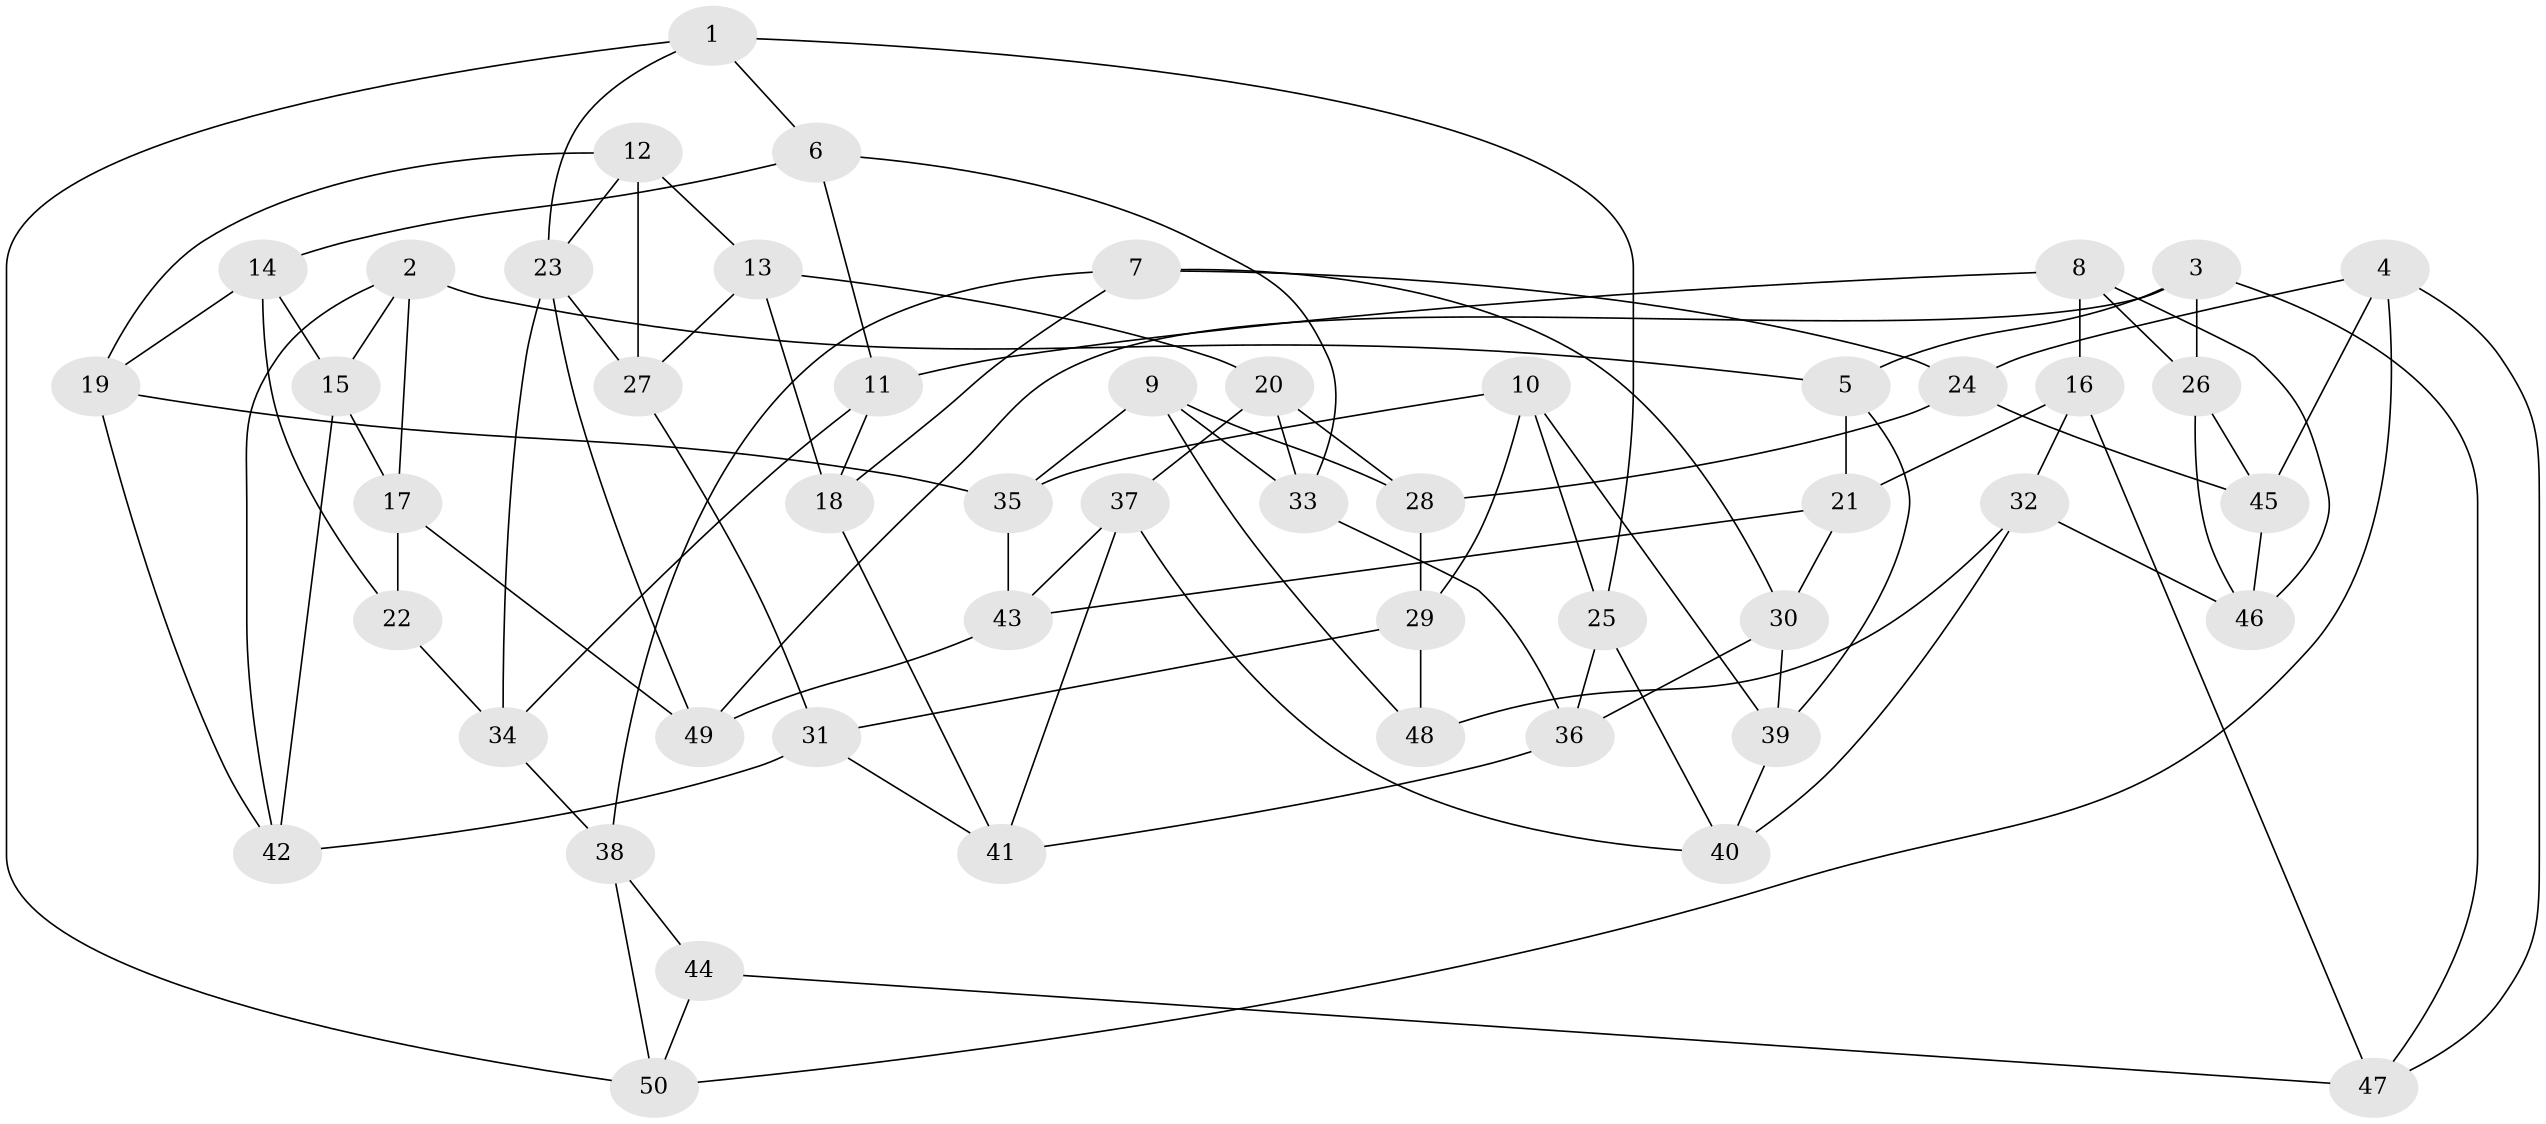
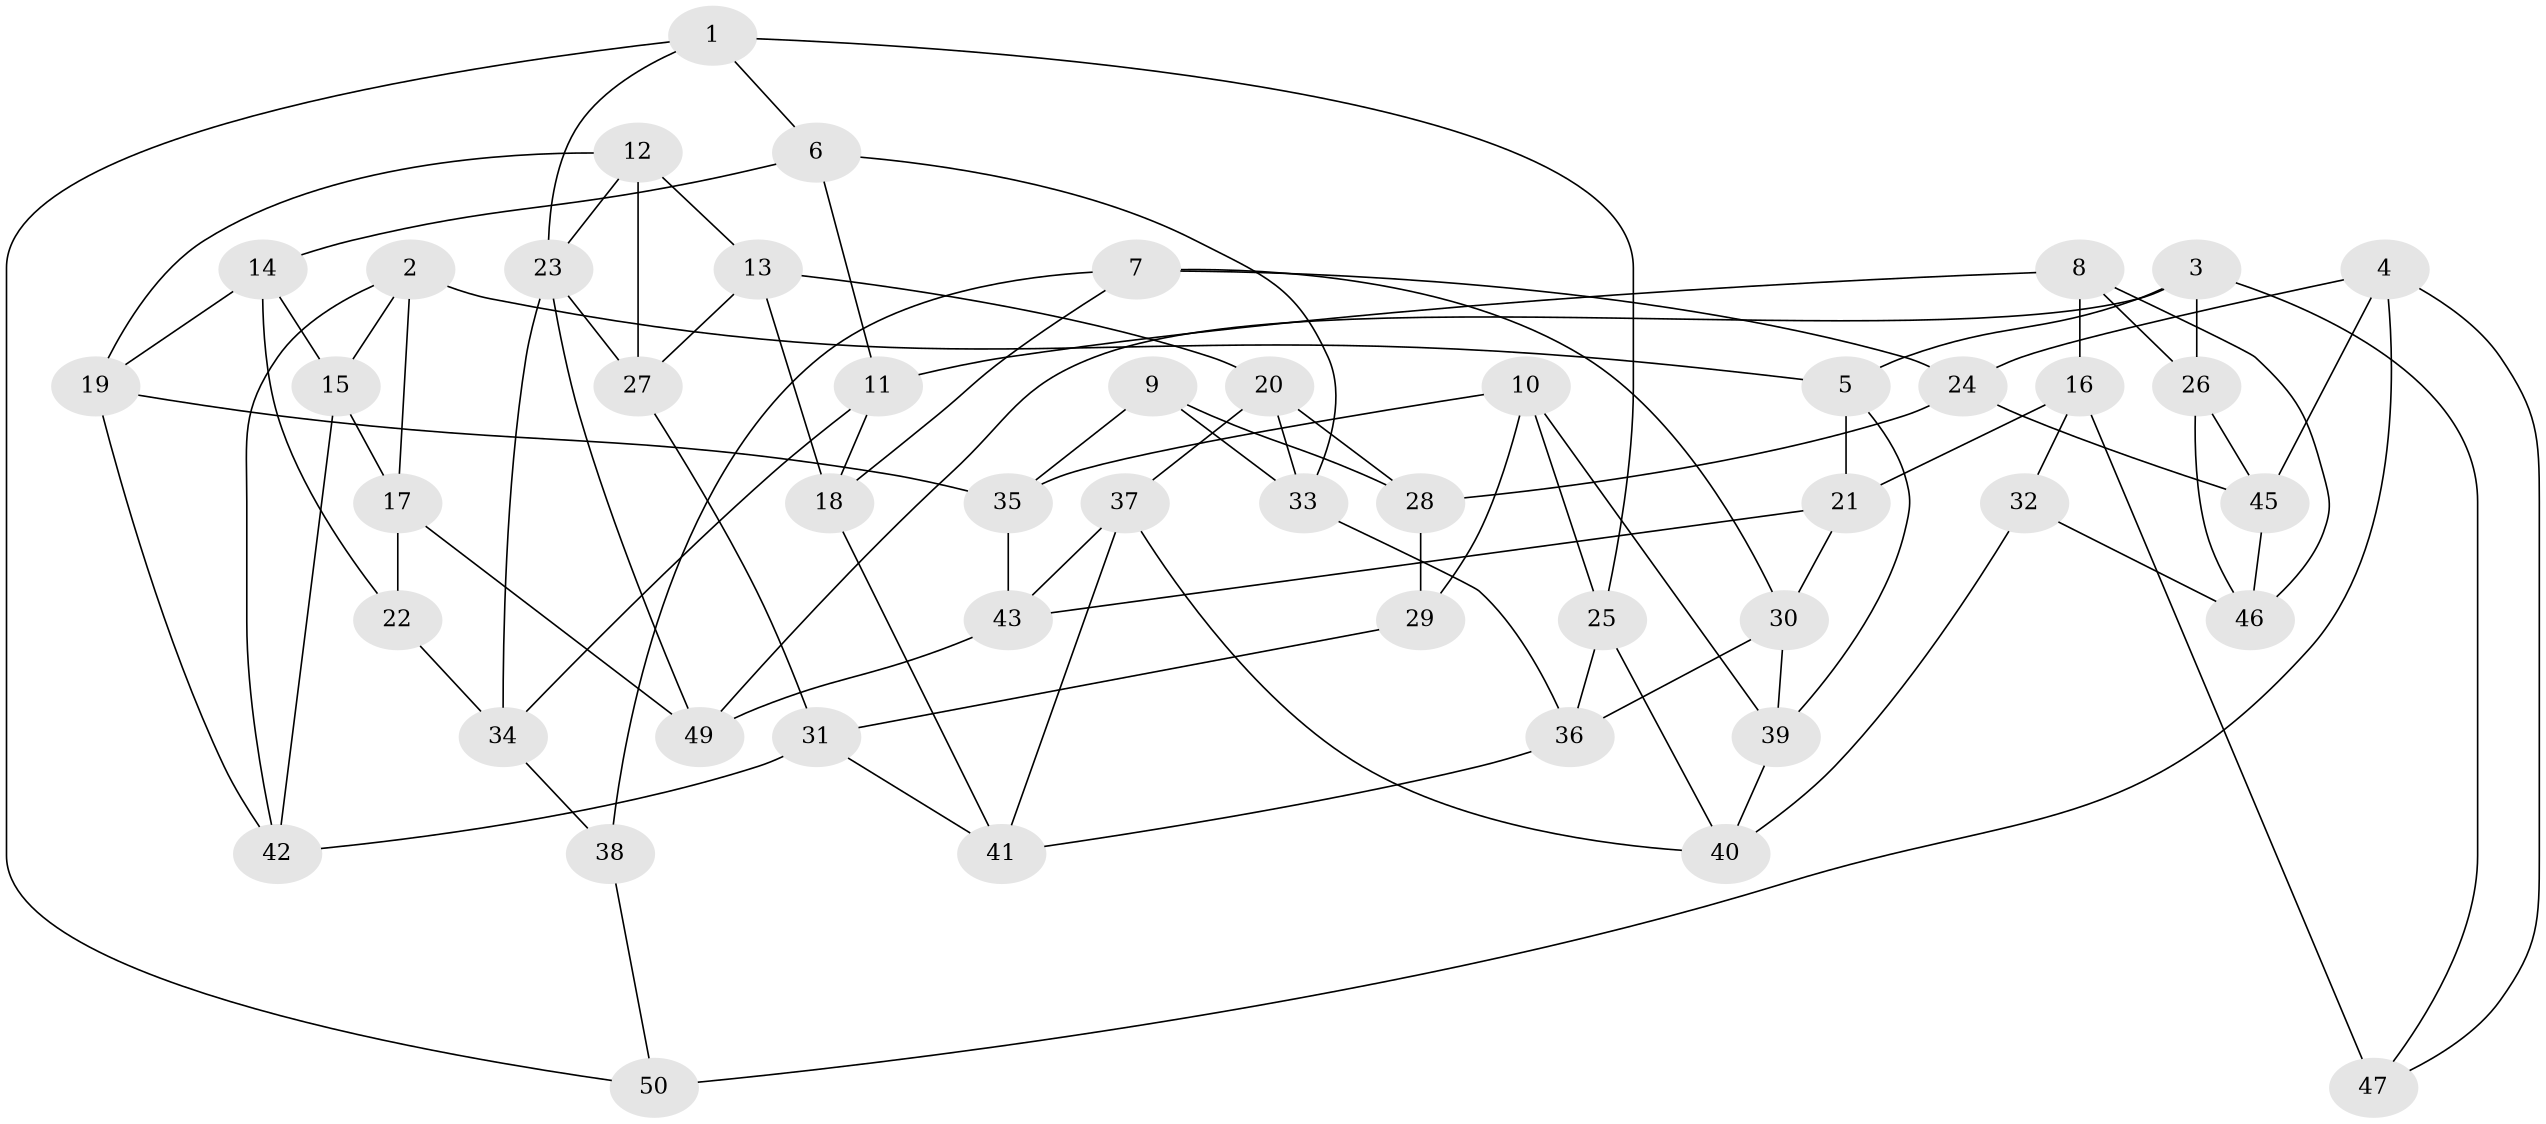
node "48": removed
node "44": removed
